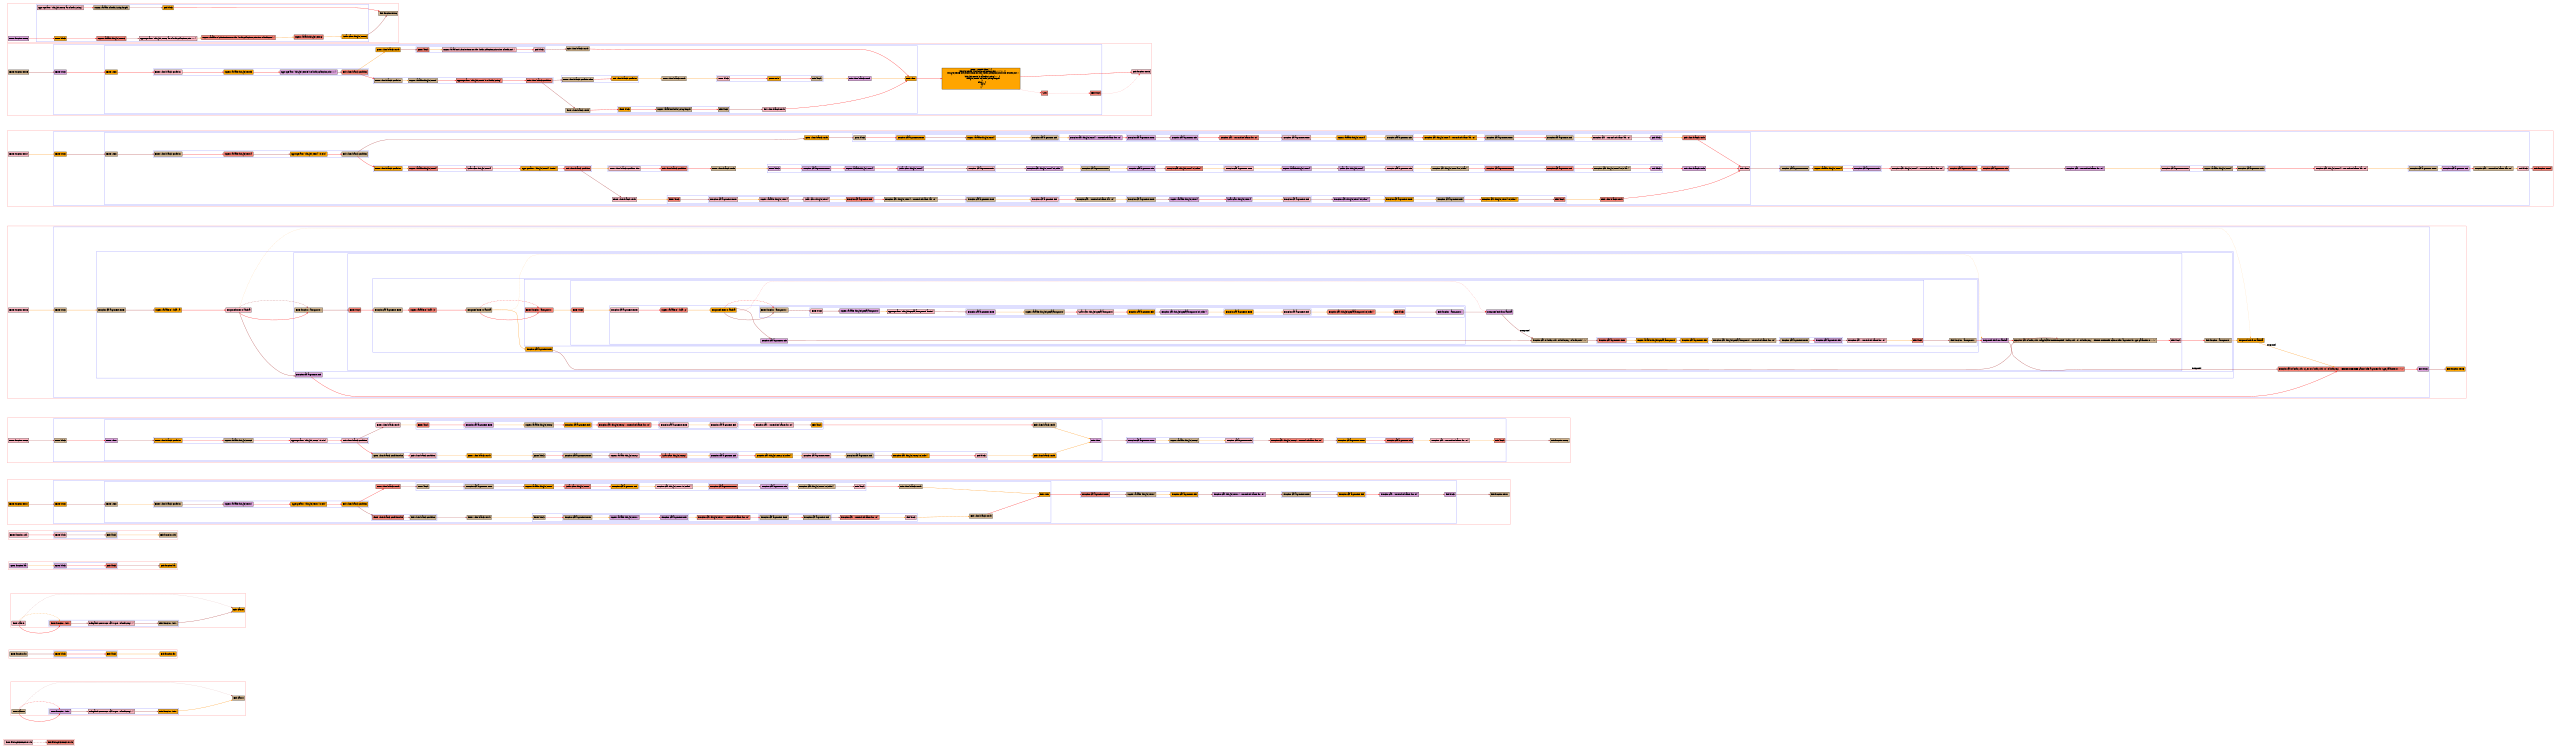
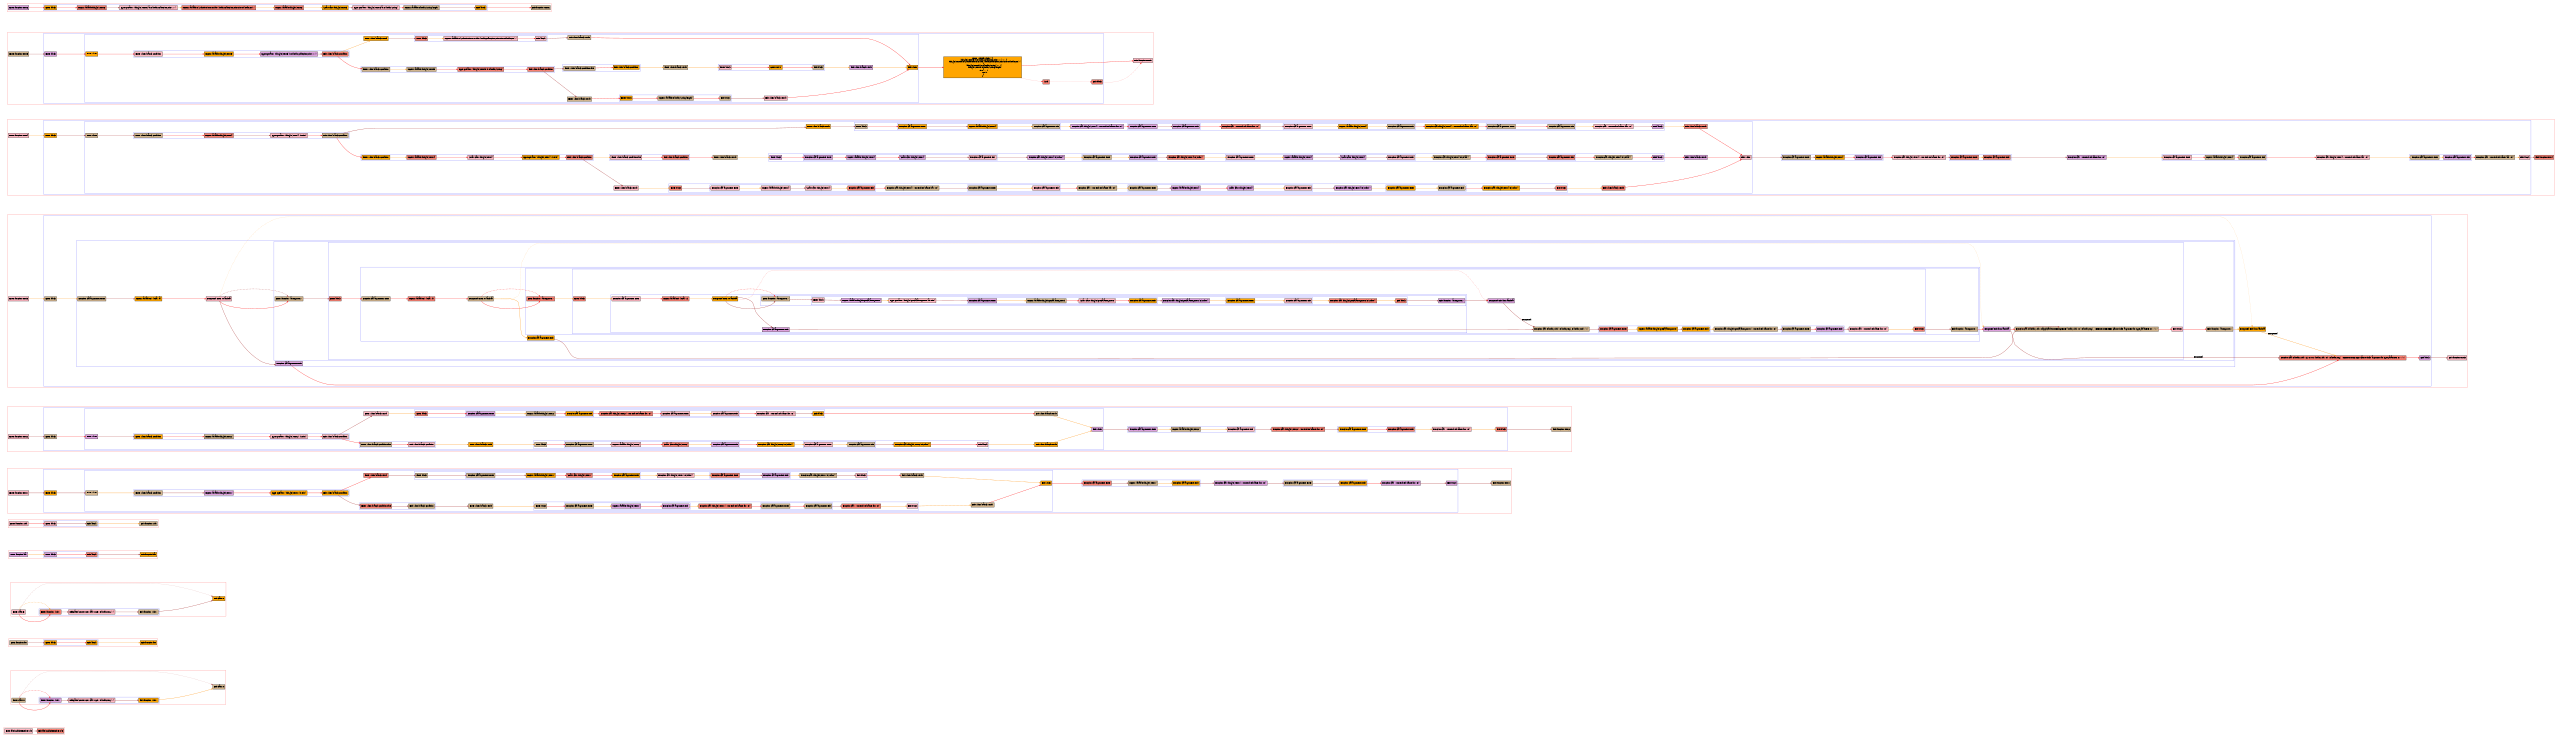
edge "Smart cast: this@R|/test_6|" -> "Exit function test_6": now "Smart cast: this@R|/test_6|" -> "Type operator: (this@R|/test_6| as R|kotlin/String|)"
node "Type operator: (this@R|/test_4| !is R|A|)": fillcolor orange -> lightpink
node "Exit function test_3": fillcolor orange -> lightpink
node "Enter function test_1": fillcolor orange -> lightpink
